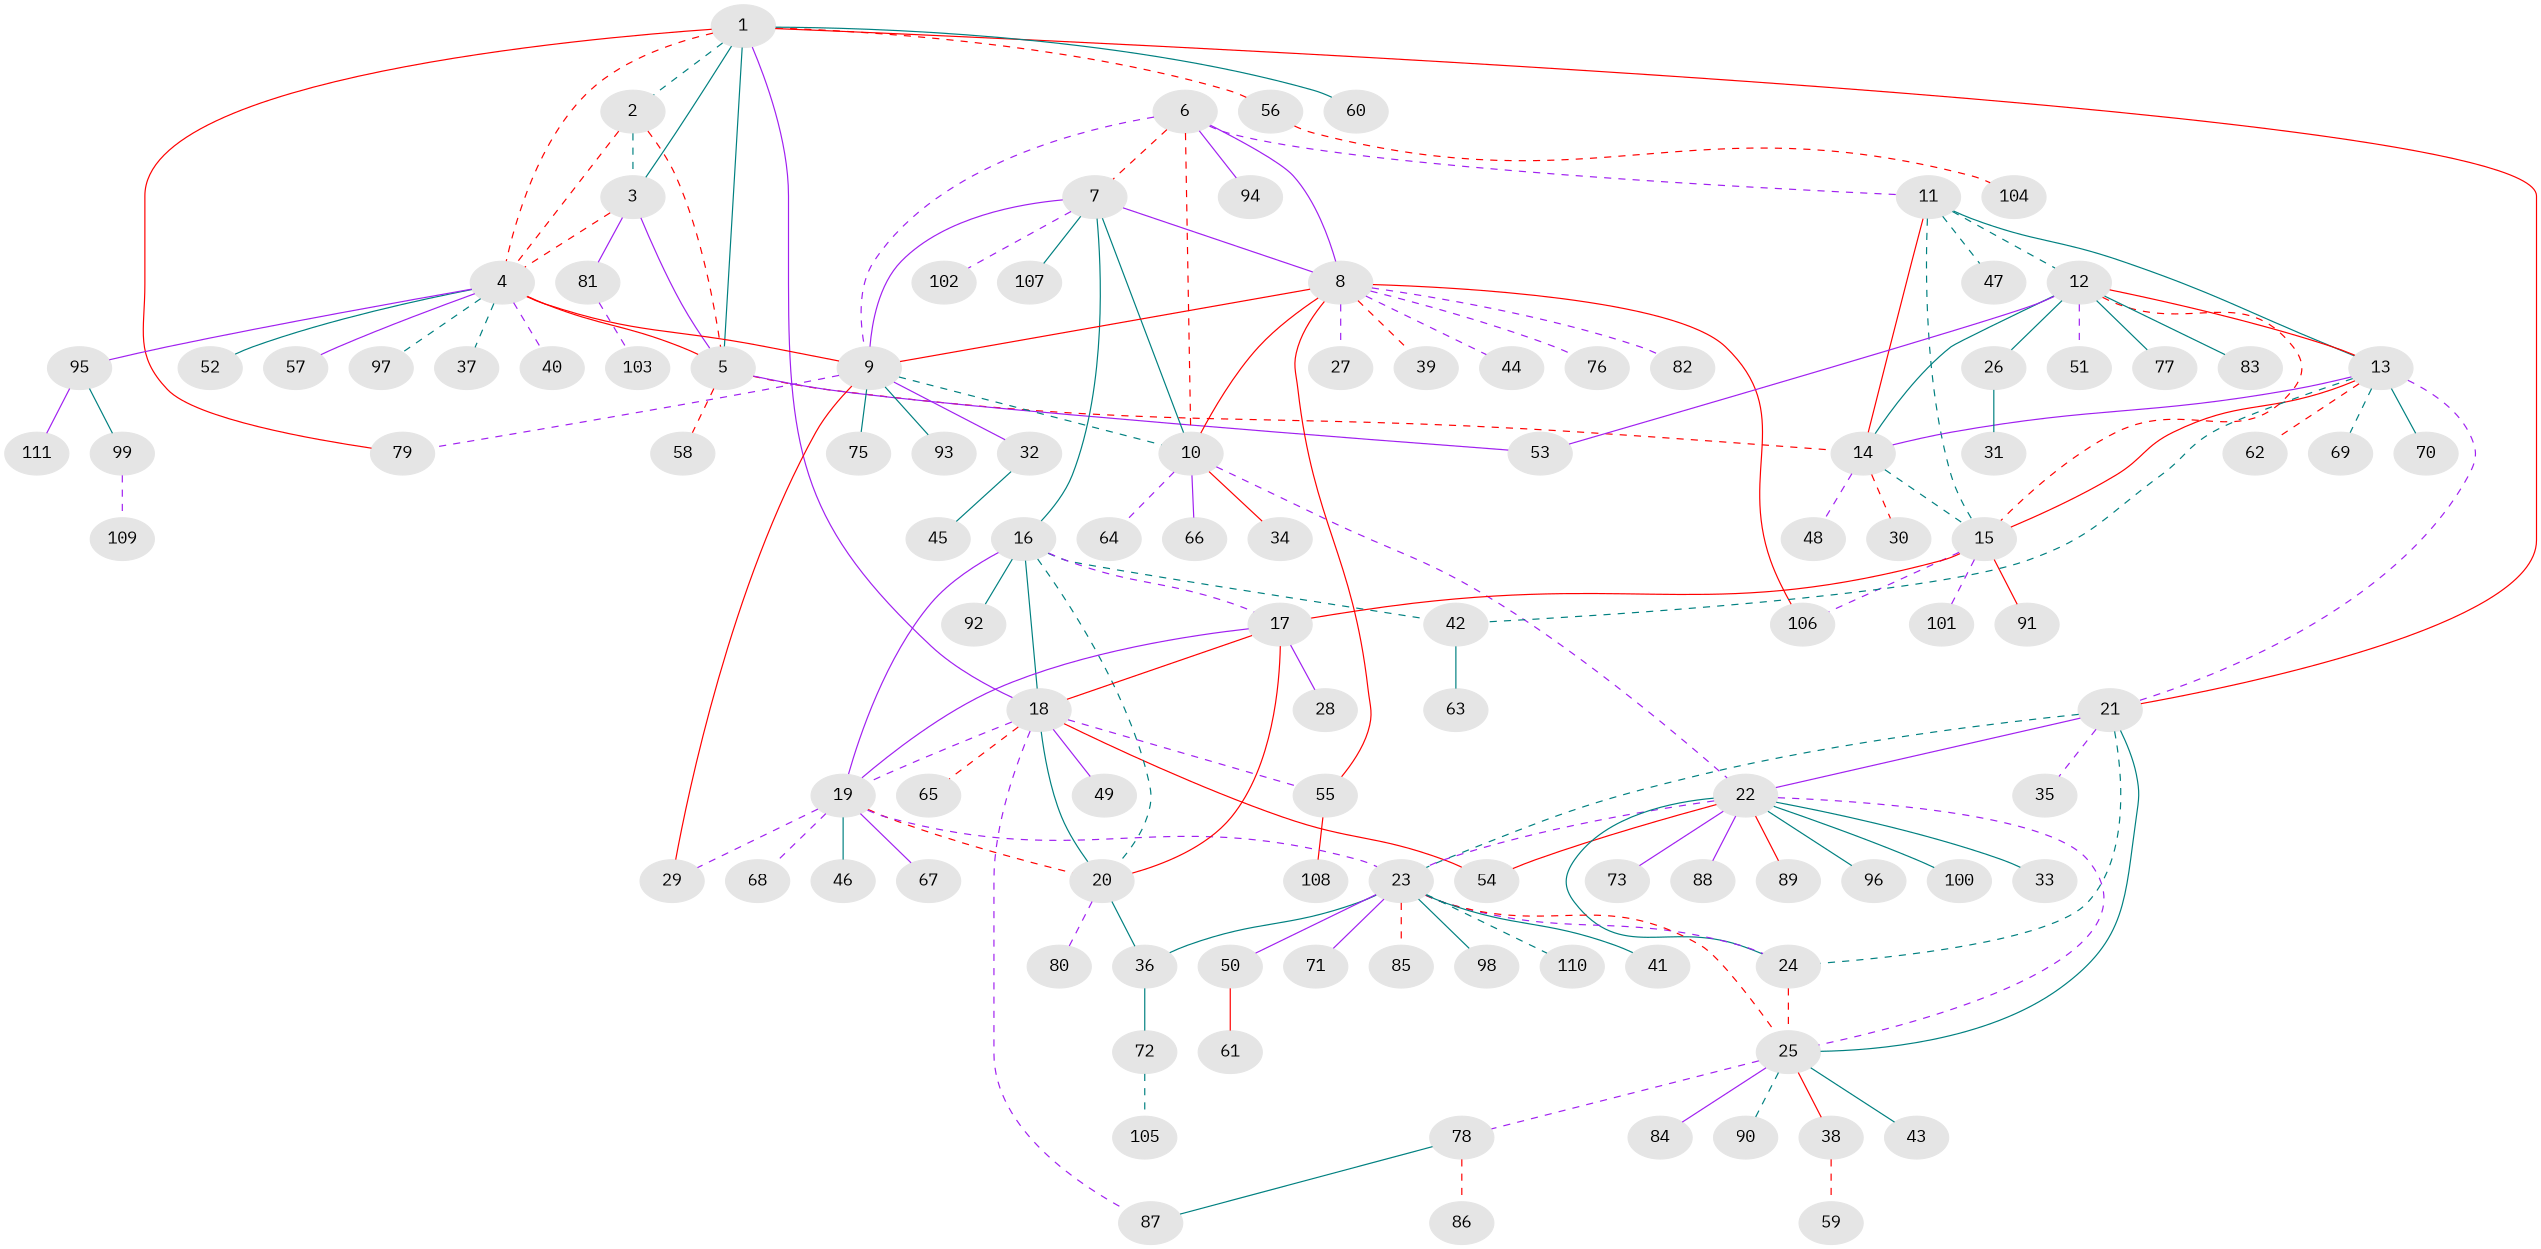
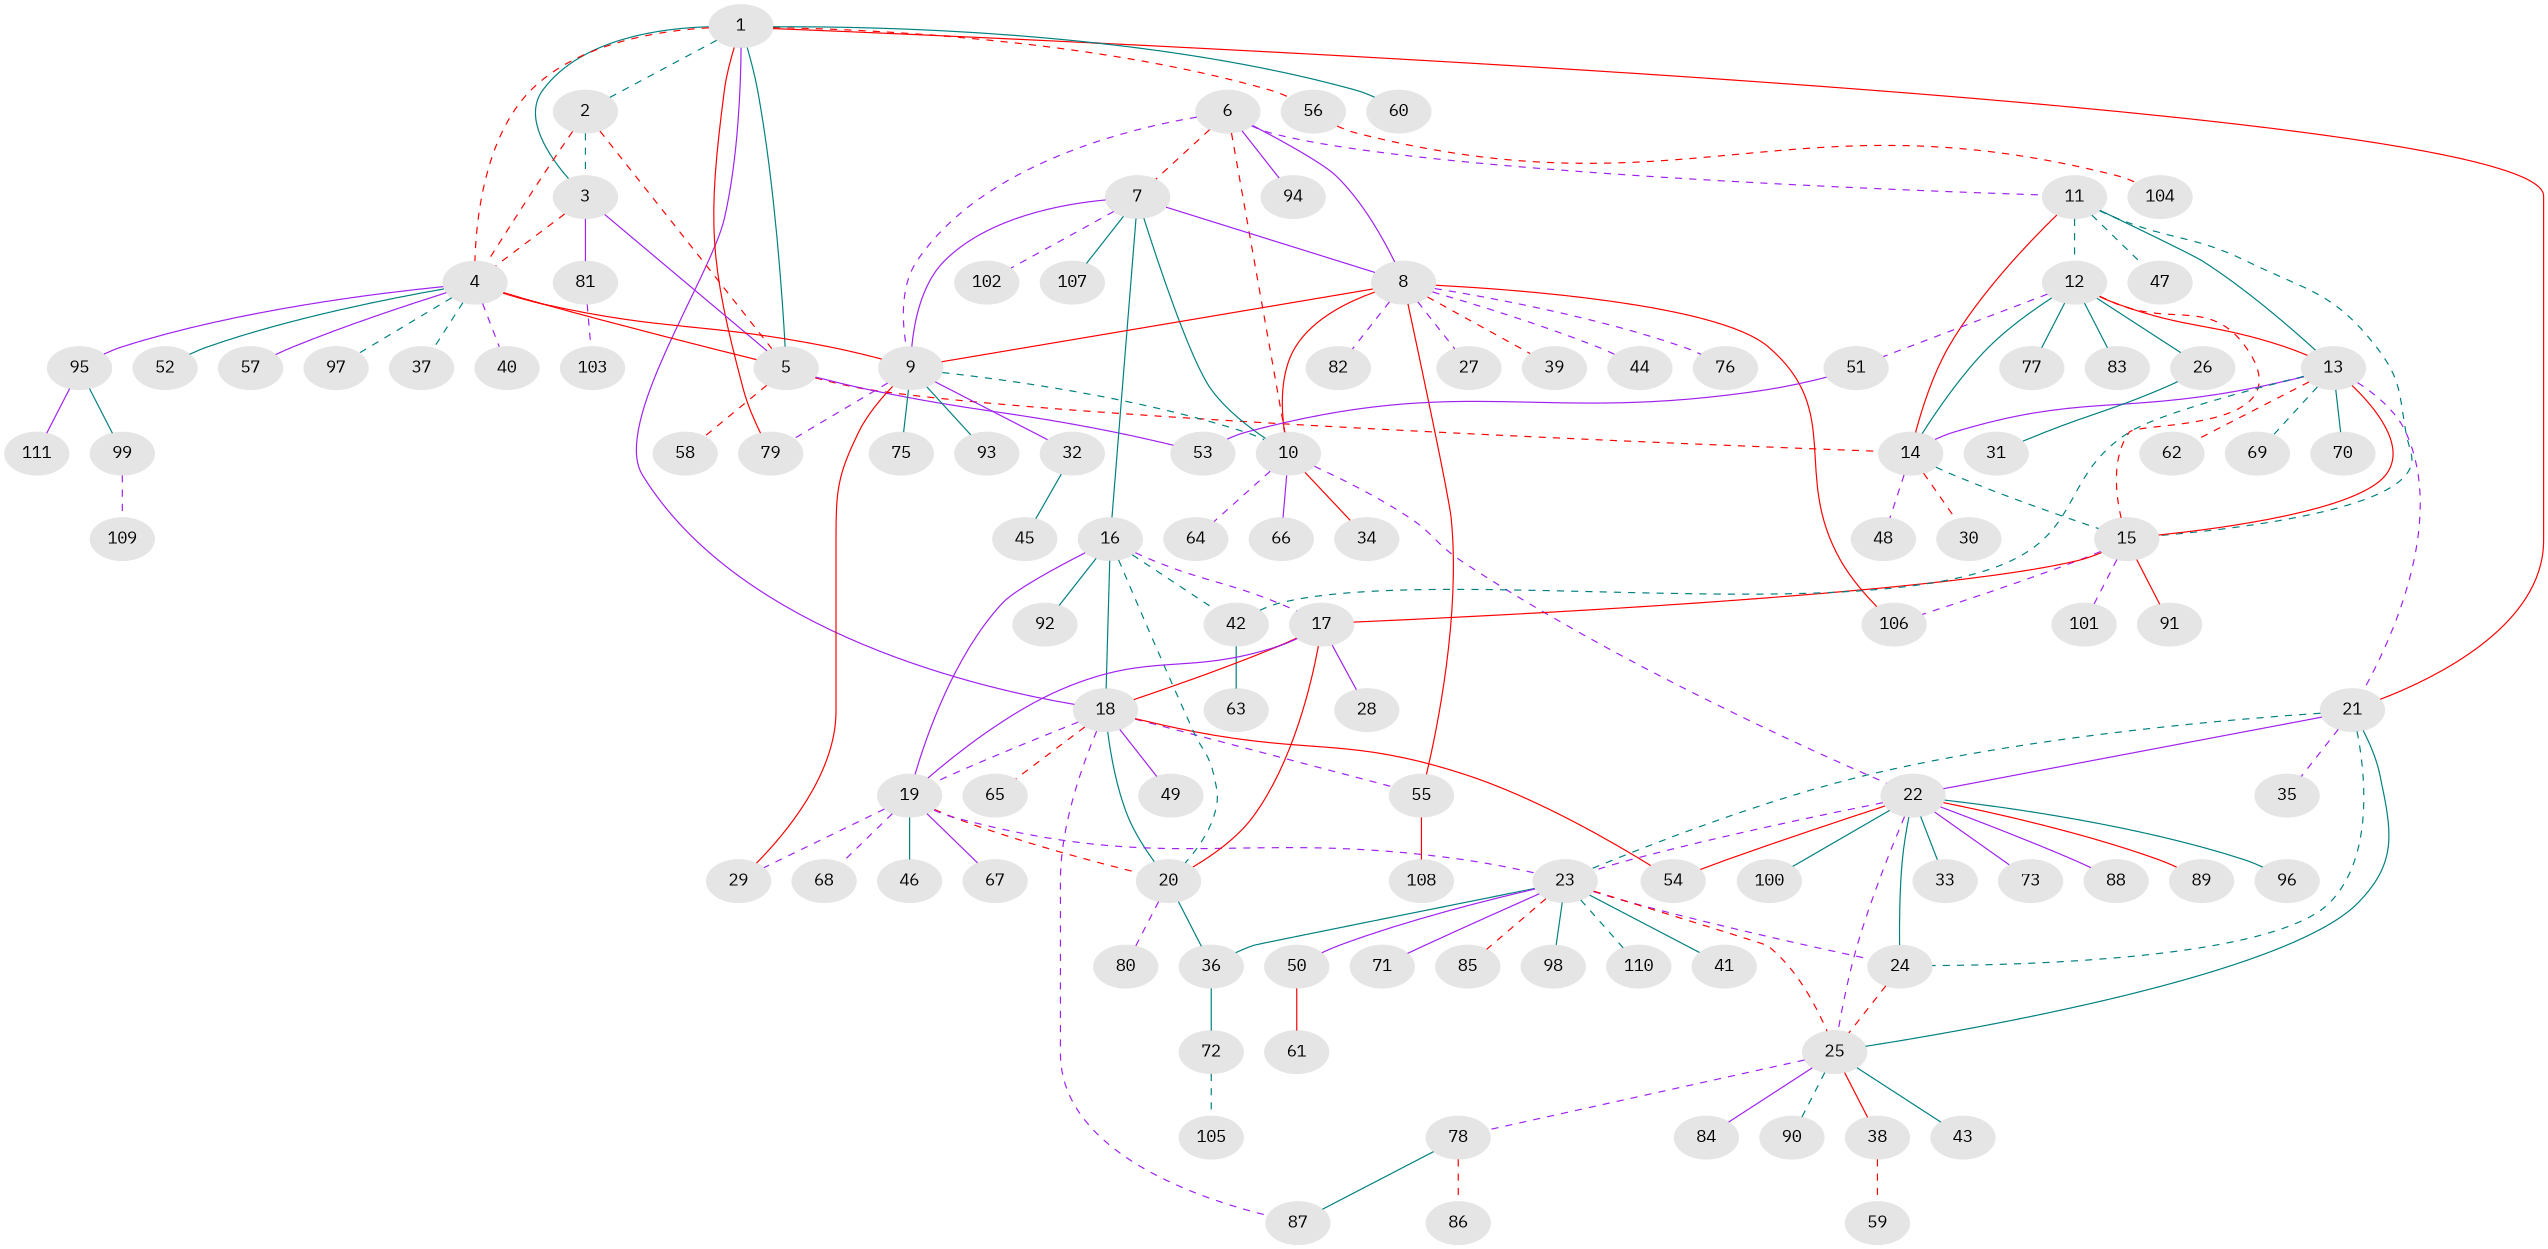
edge "12" -- "53": now "51" -- "53"
